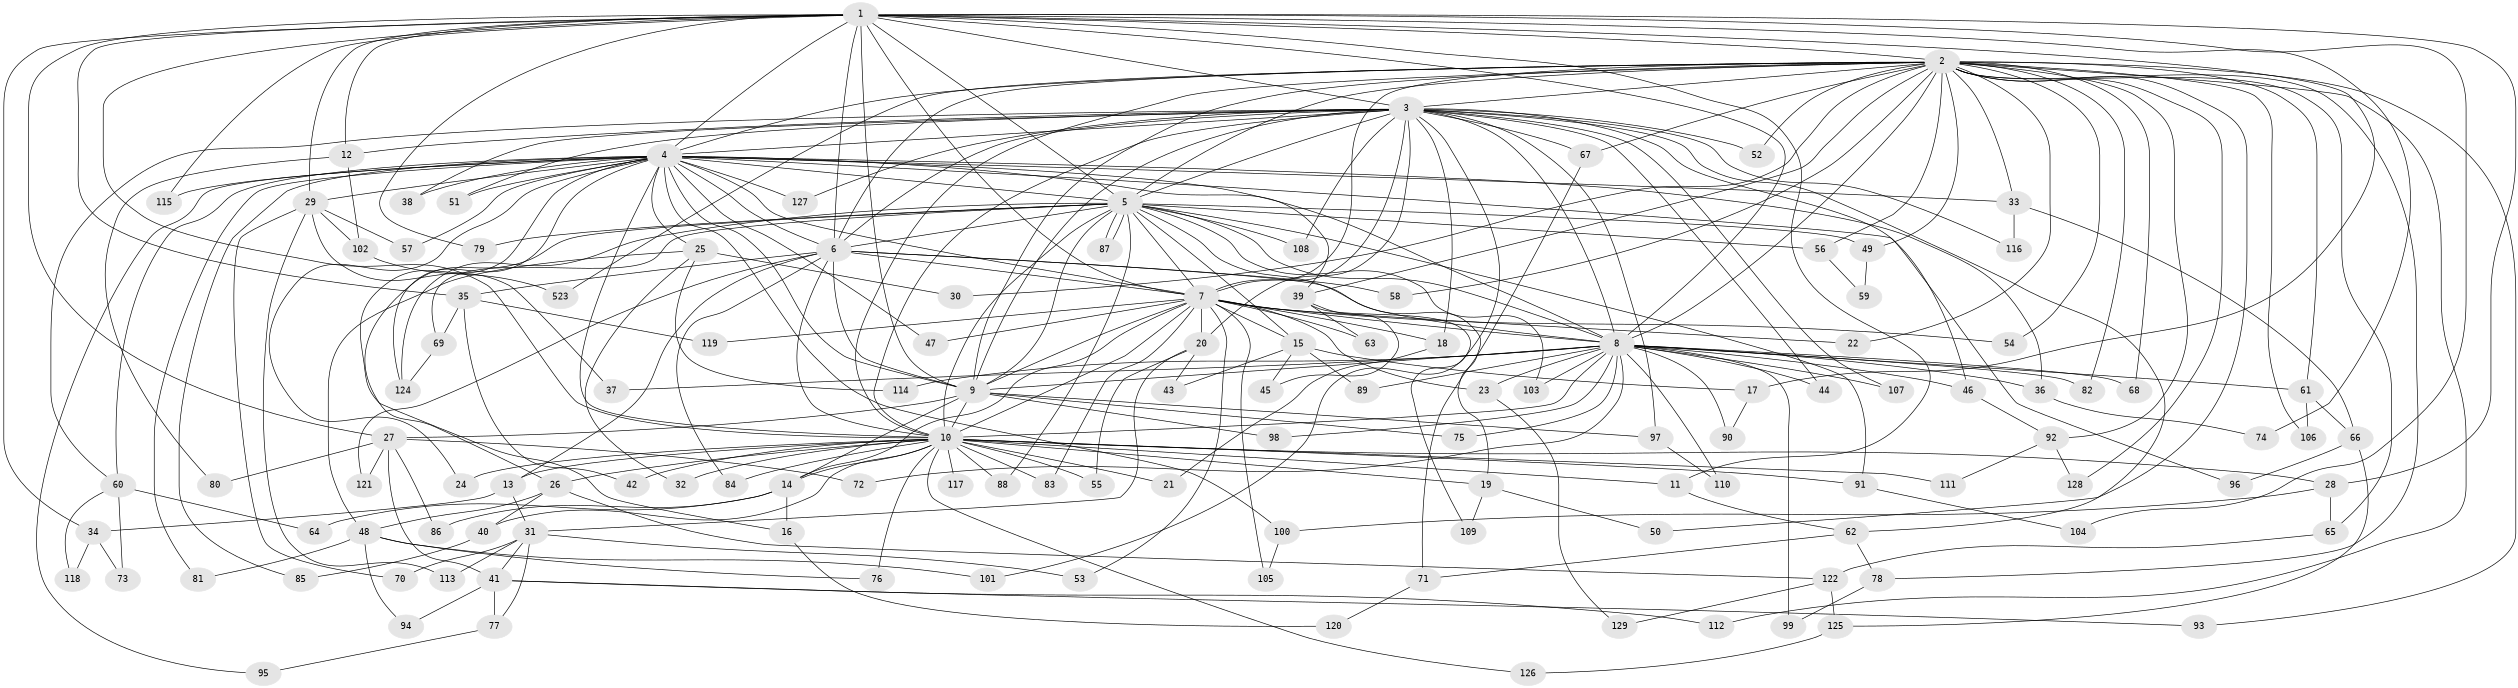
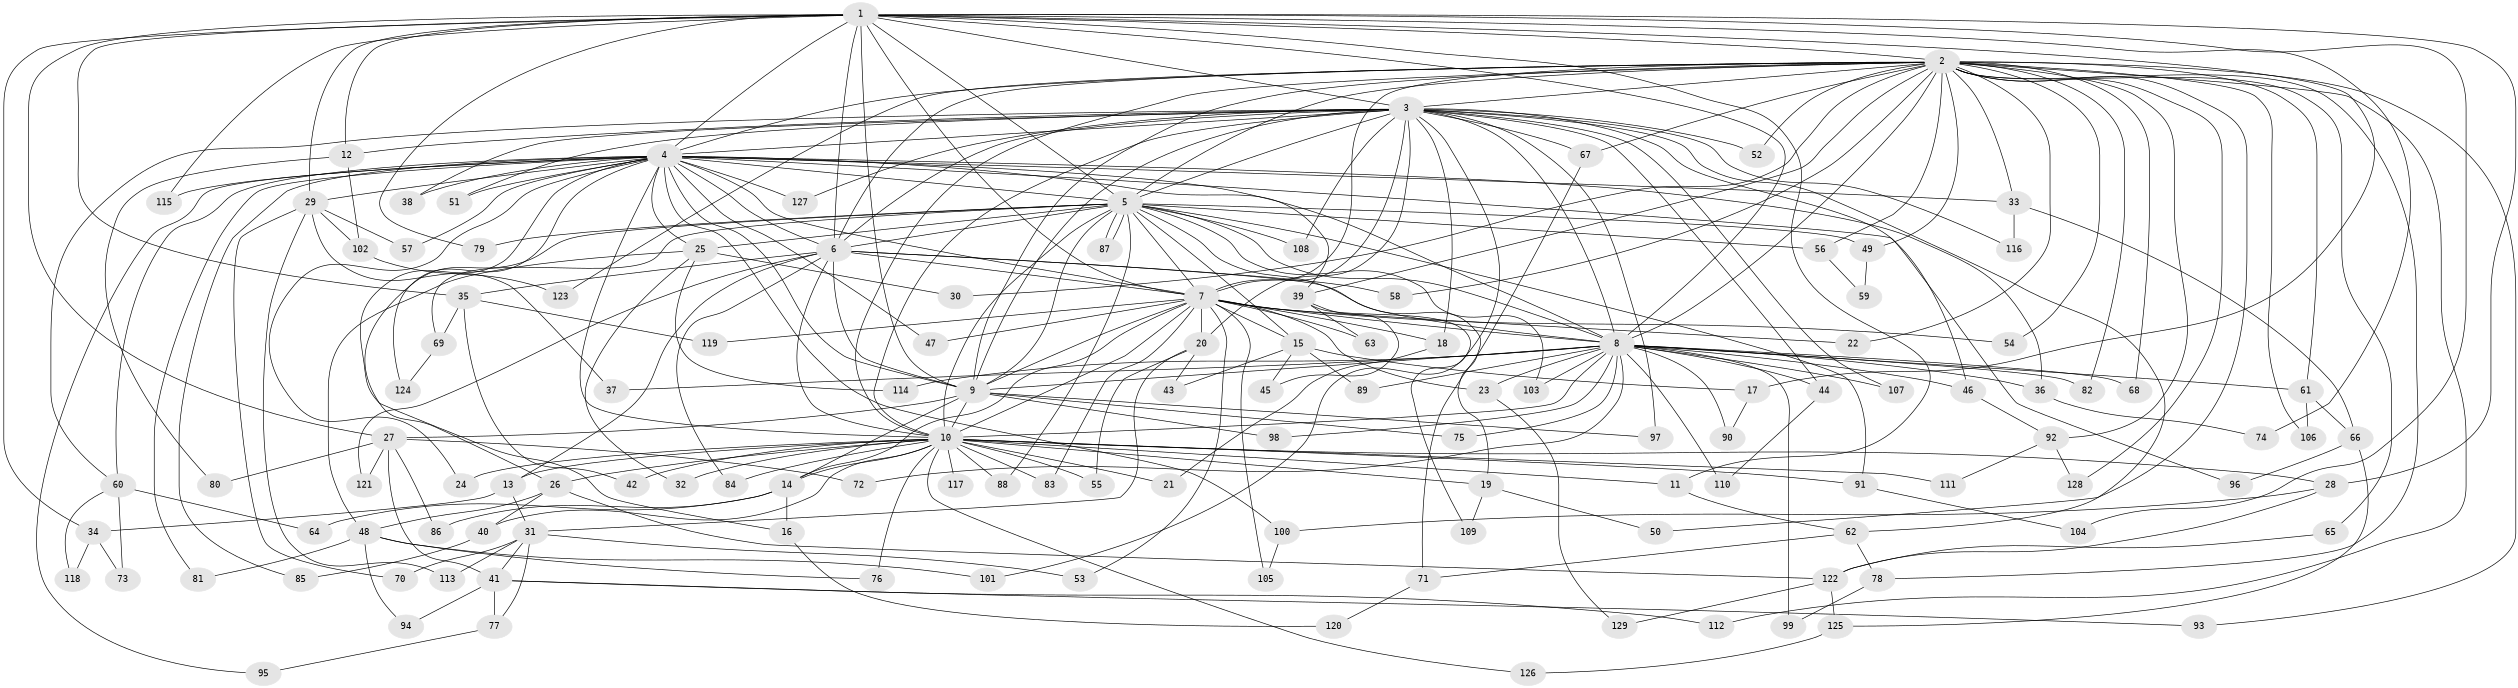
edge "1" -- "10": removed
edge "5" -- "124": now "5" -- "25"
node "523": label "523" -> "123"
edge "97" -- "110": now "44" -- "110"
edge "28" -- "65": now "28" -- "122"
